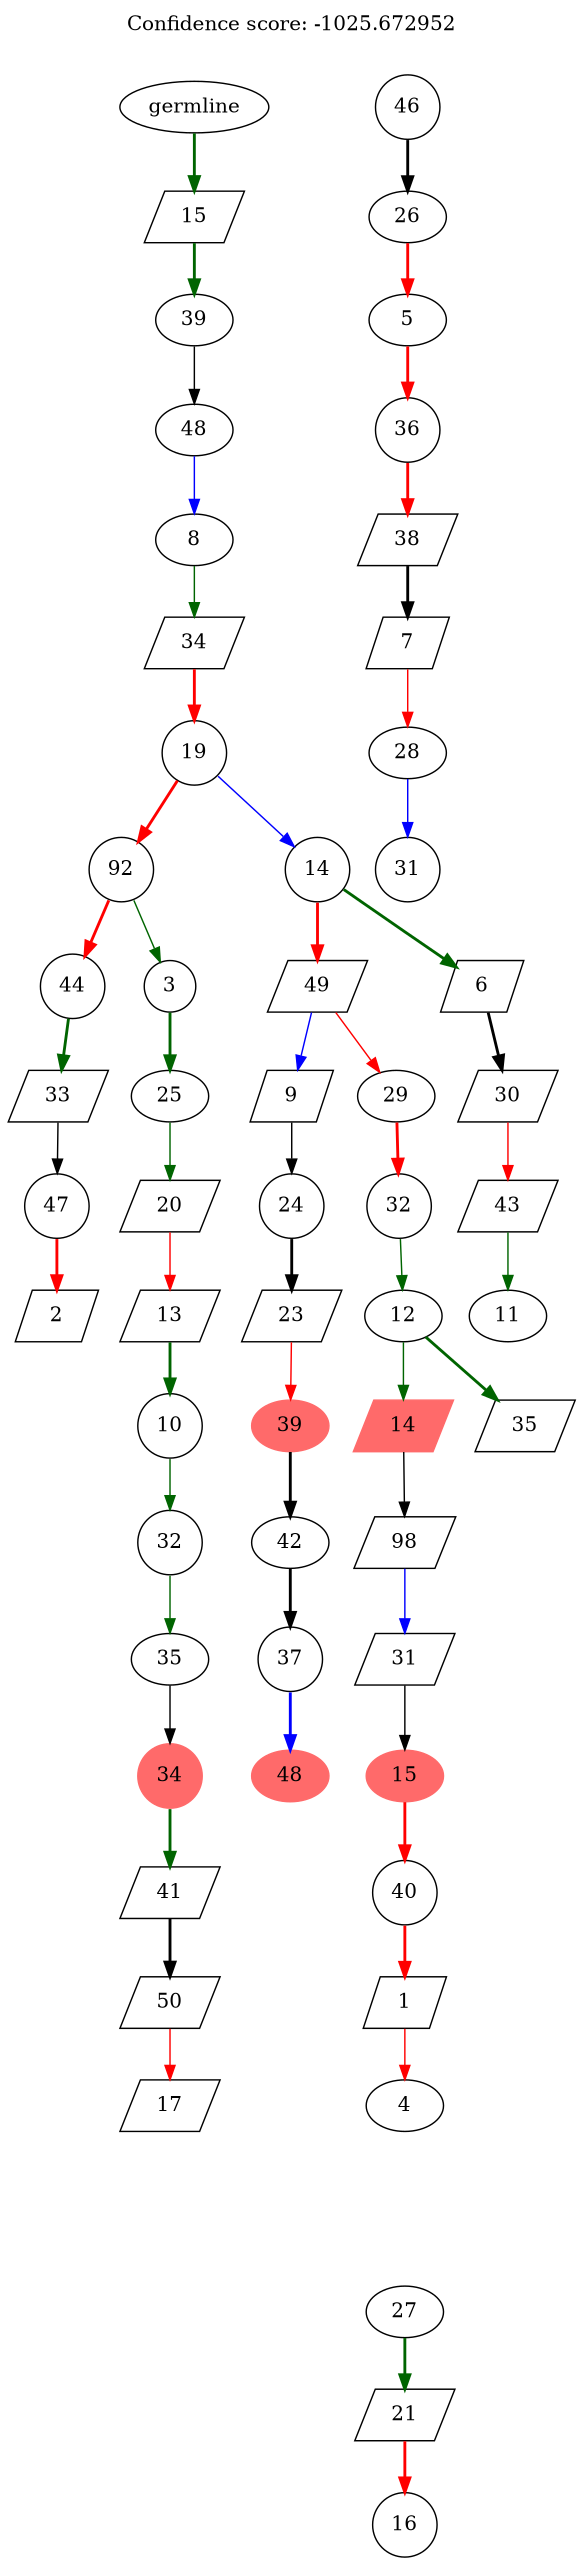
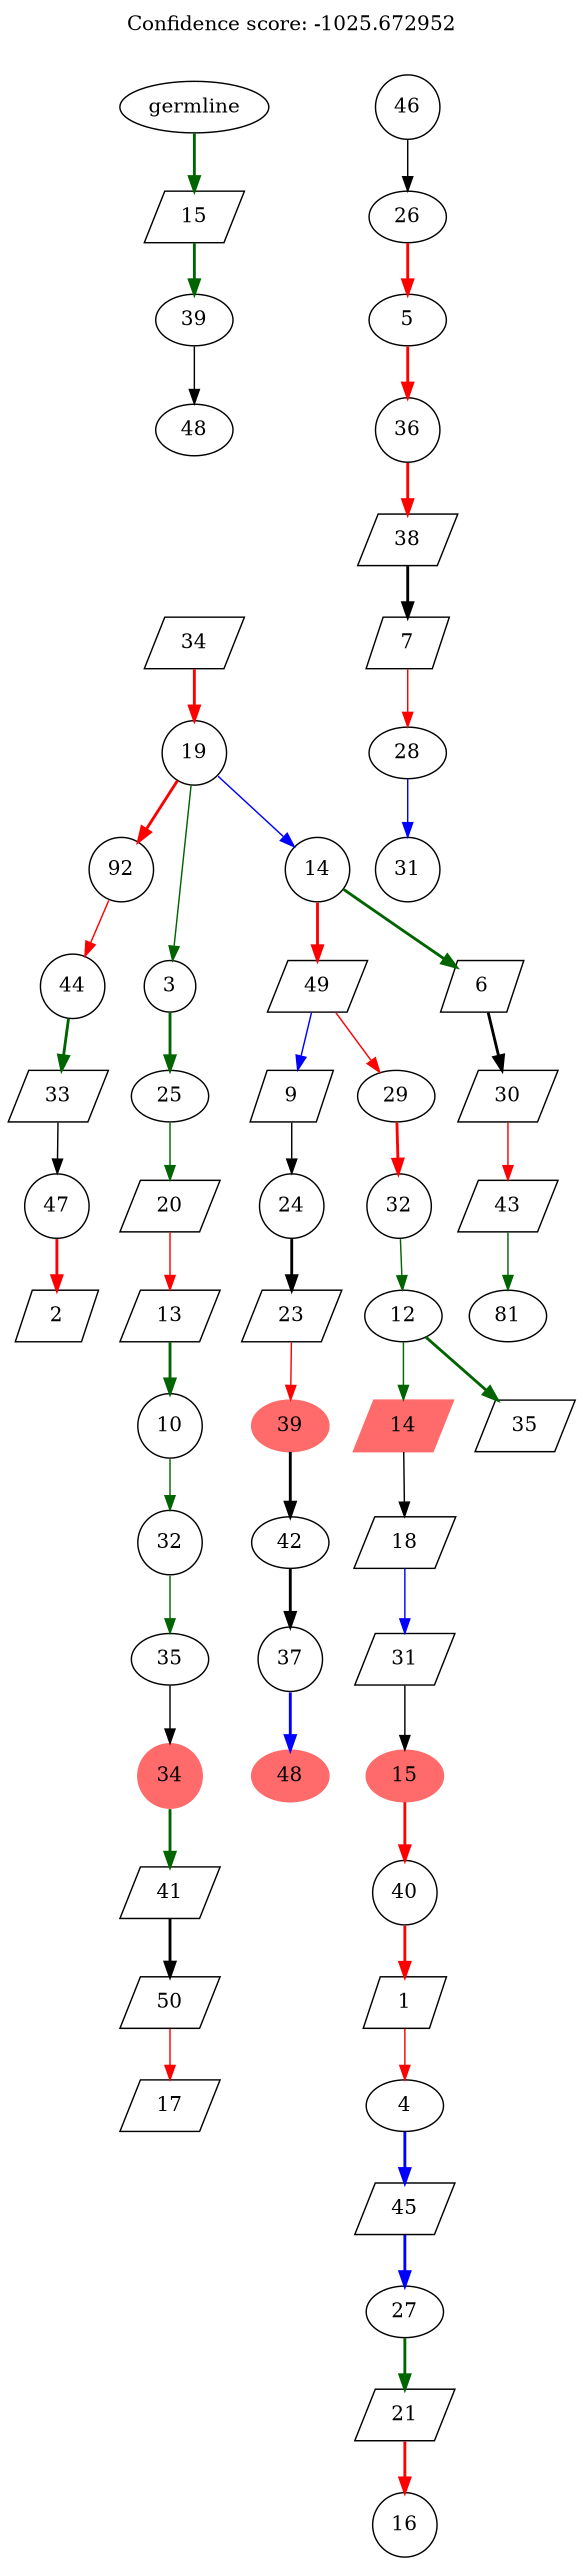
edge "46" -> "26": style bold -> solid
node "8": removed
edge "92" -> "44": style bold -> solid
edge "92" -> "3": now "19" -> "3"
node "11": label "11" -> "81"
node "98": label "98" -> "18"
node "45": added
